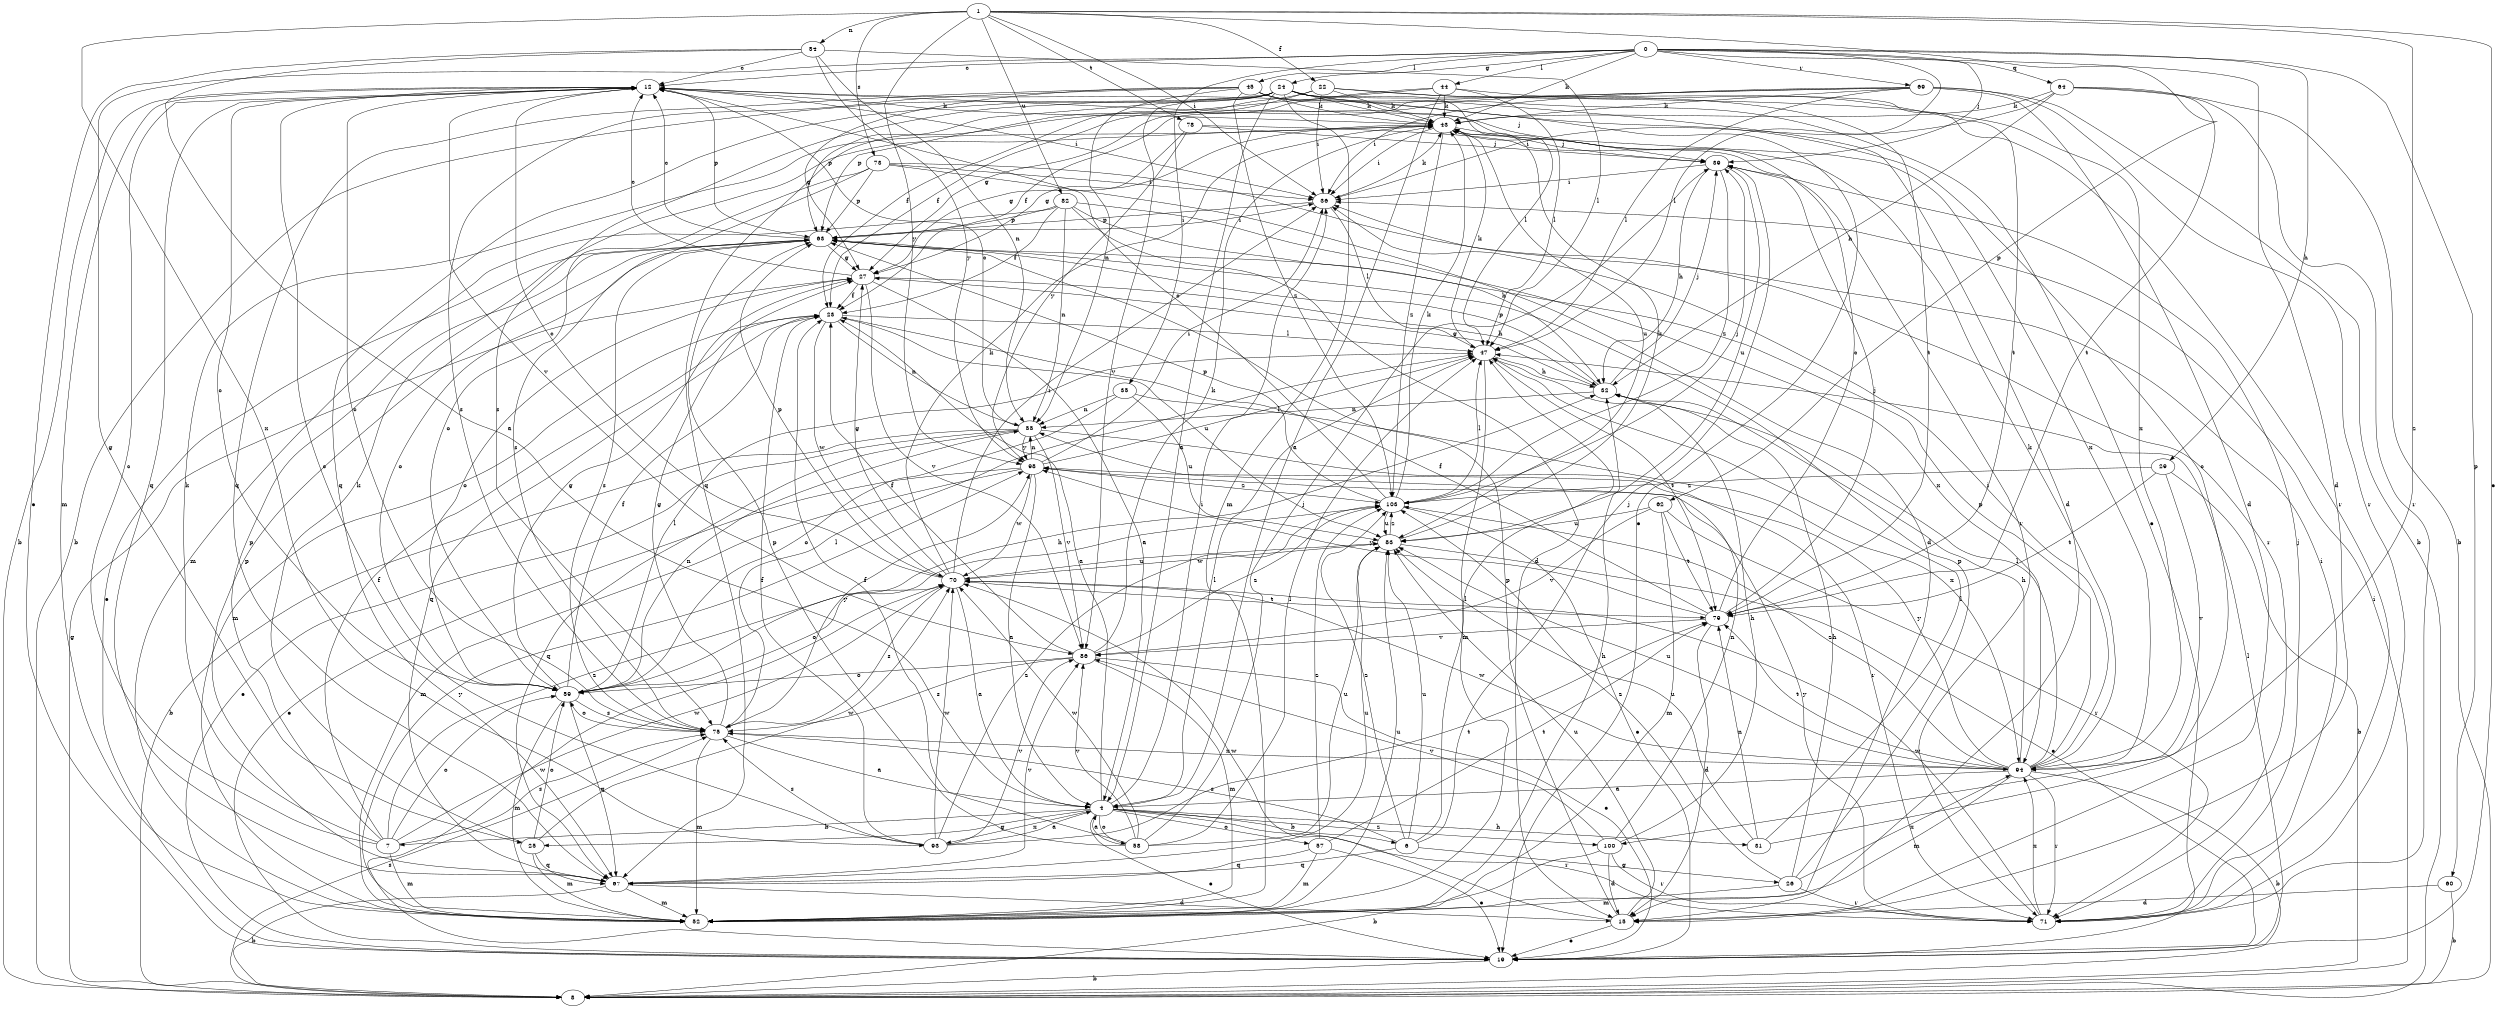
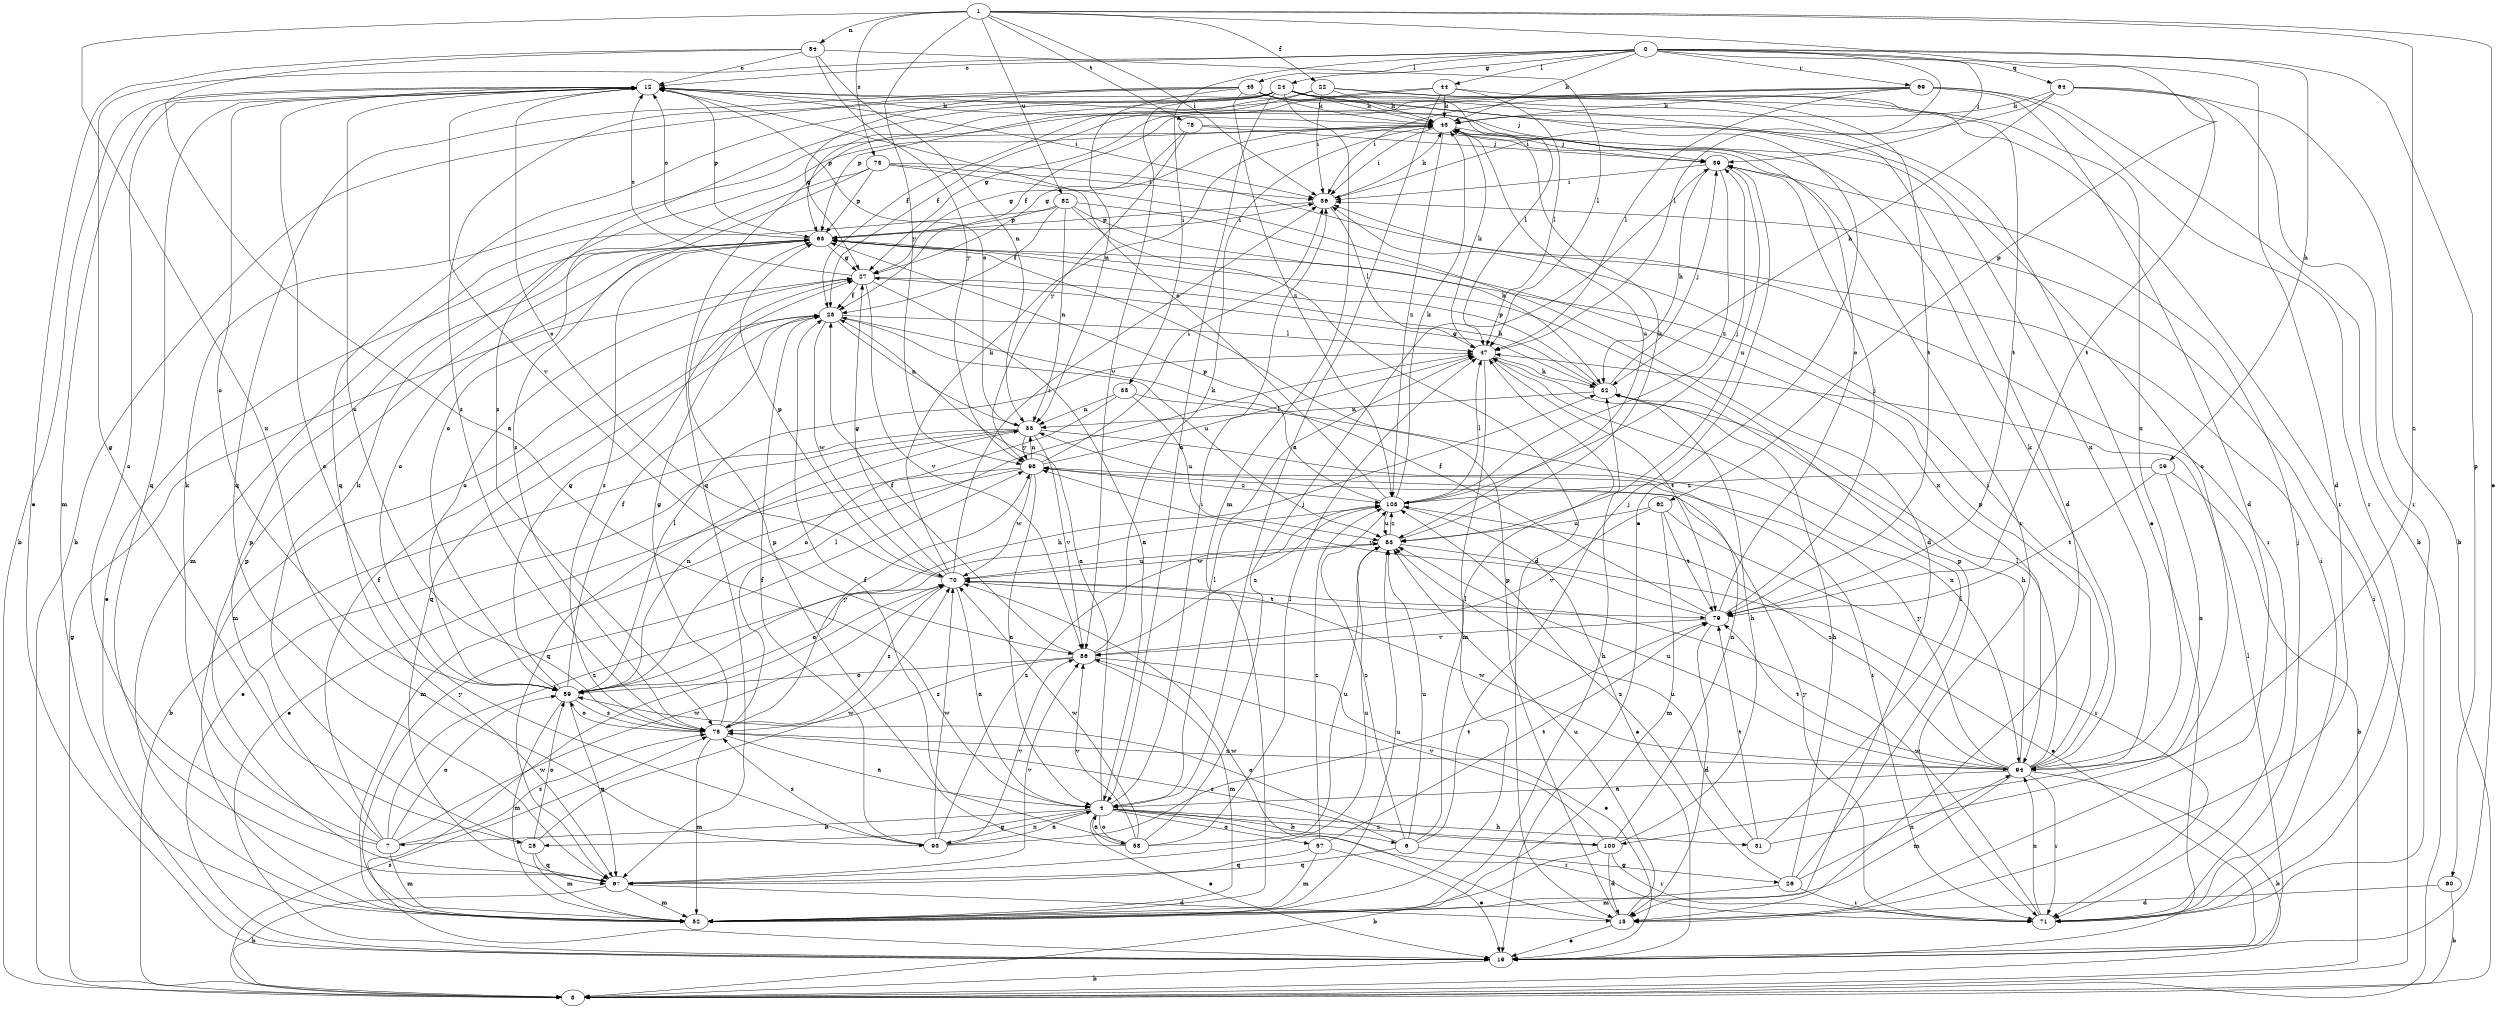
edge "29" -> "94": label "v" -> "x"
edge "31" -> "79": label "n" -> "t"
edge "100" -> "59": added, label "o"
